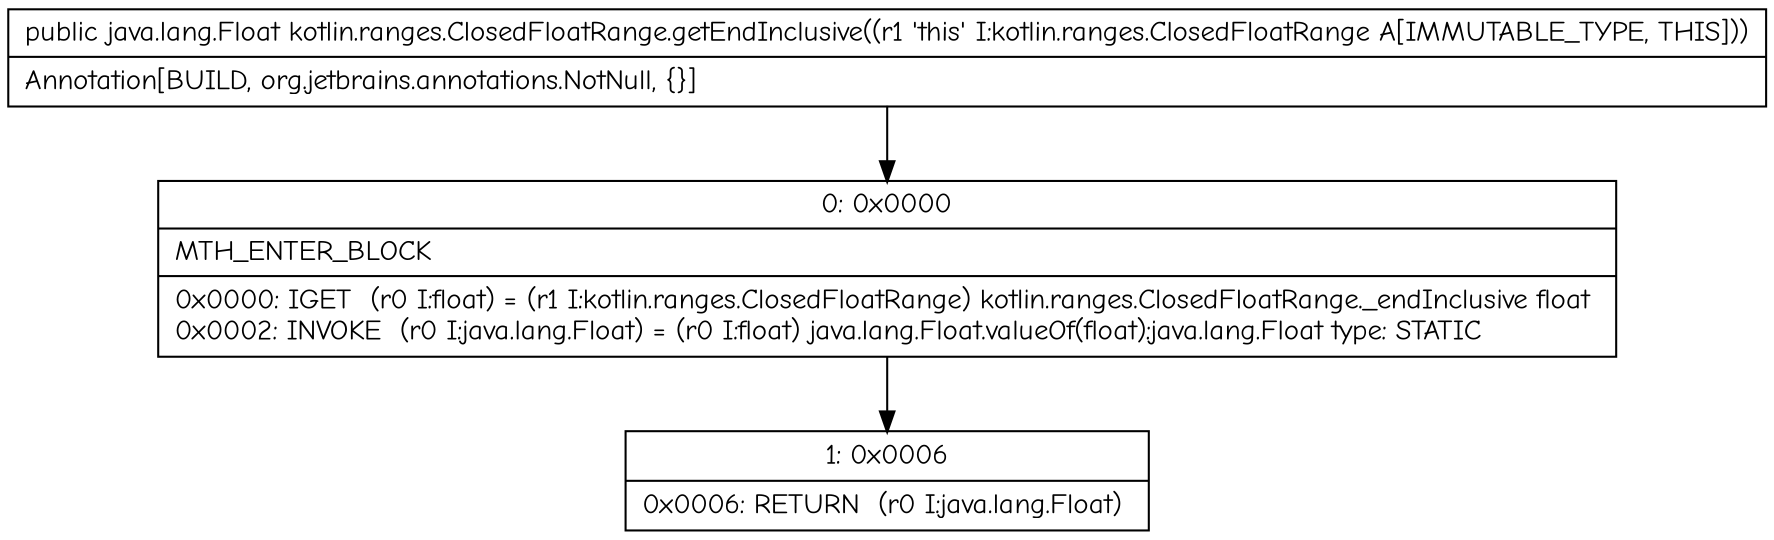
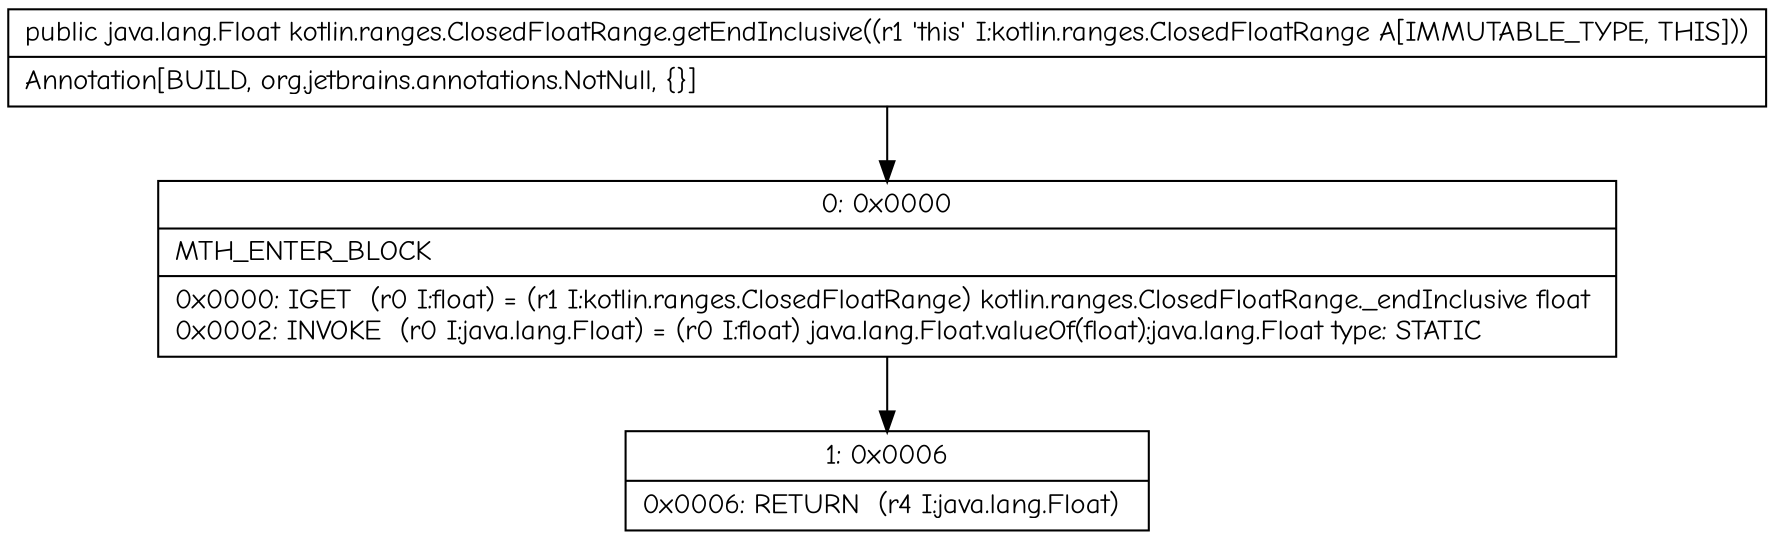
node "1: 0x0006": text "0x0006: RETURN  (r0 I:java.lang.Float)" -> "0x0006: RETURN  (r4 I:java.lang.Float)"
